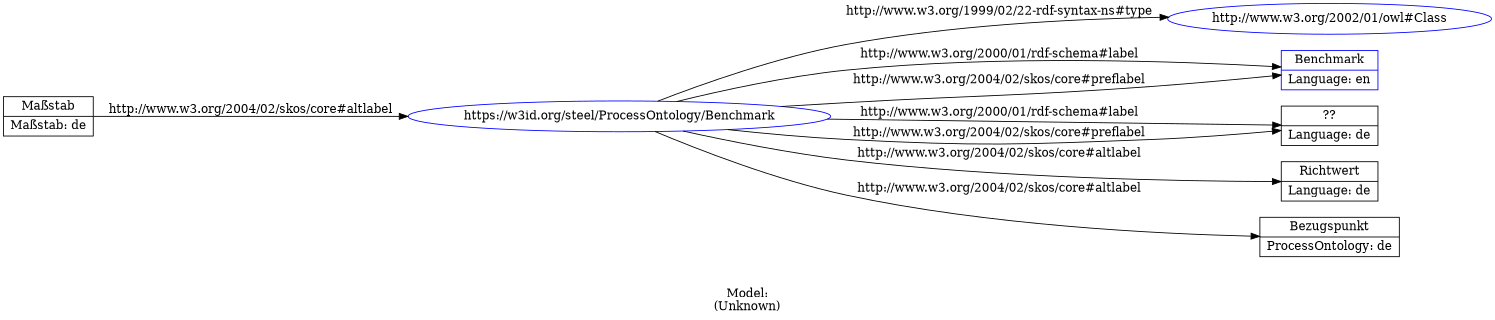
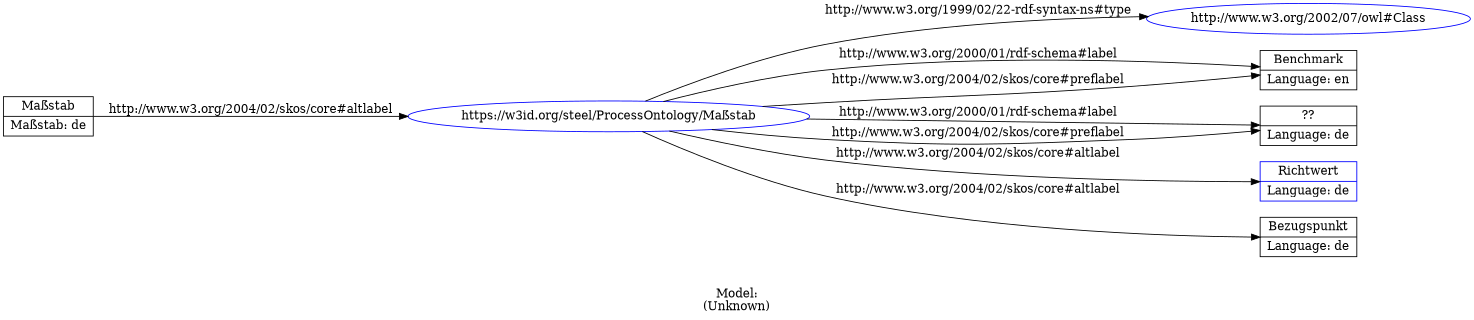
node "http://www.w3.org/2002/01/owl#Class": label "http://www.w3.org/2002/01/owl#Class" -> "http://www.w3.org/2002/07/owl#Class"
node "Benchmark": color blue -> black
node "https://w3id.org/steel/ProcessOntology/Benchmark": label "https://w3id.org/steel/ProcessOntology/Benchmark" -> "https://w3id.org/steel/ProcessOntology/Maßstab"
node "Richtwert": color black -> blue
node "Bezugspunkt": text "ProcessOntology: de" -> "Language: de"
